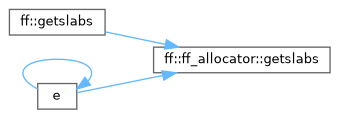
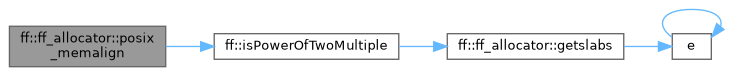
node "ff::getslabs": label "ff::getslabs" -> "ff::isPowerOfTwoMultiple"
node "ff::ff_allocator::posix _memalign": added
edge "e" -> "ff::ff_allocator::getslabs": reversed
